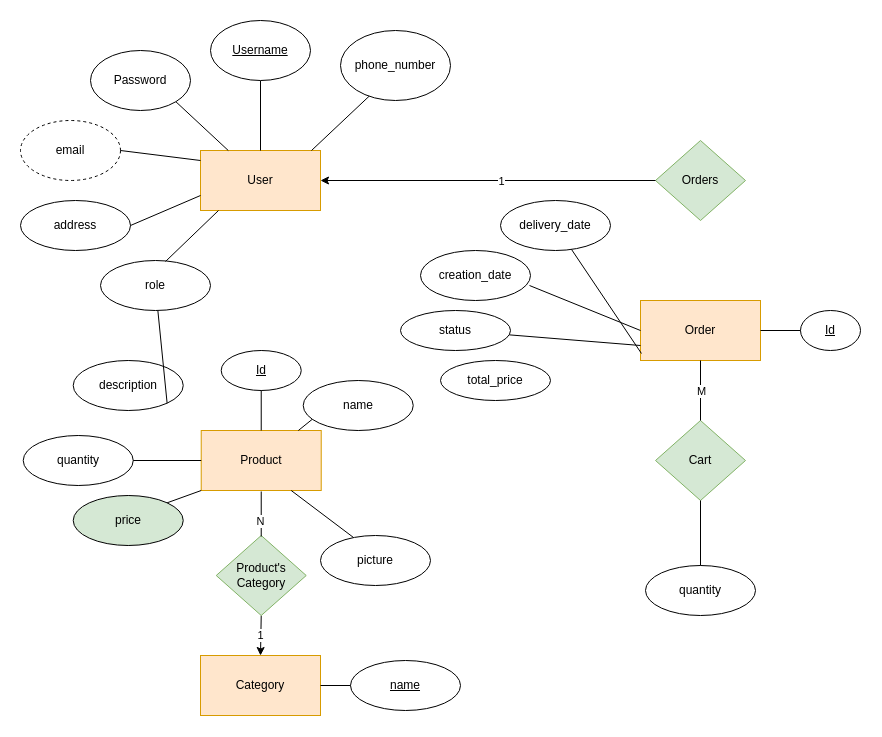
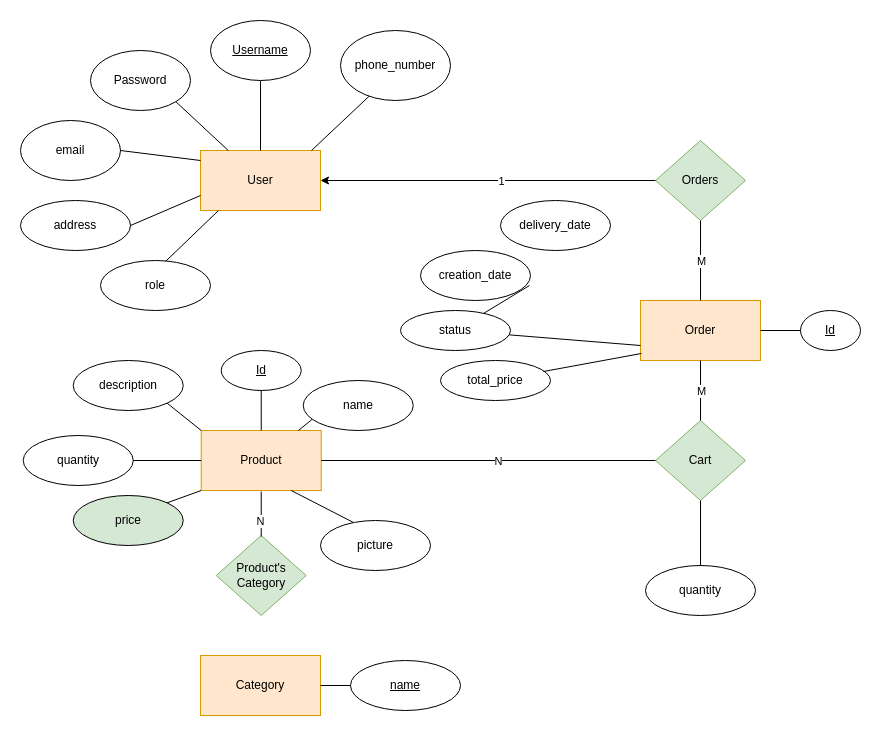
node "email": style dashed -> solid
edge "Orders" -- "Order": added, label "M"
edge "delivery_date" -- "Order": now "total_price" -- "Order"
edge "creation_date" -- "Order": now "creation_date" -- "status"
edge "role" -- "description": now "Product" -- "description"
edge "Product" -- "Cart": added, label "N"
node "picture": moved (376, 561) -> (376, 546)
edge "Product's Category" -> "Category": removed, label "1"
